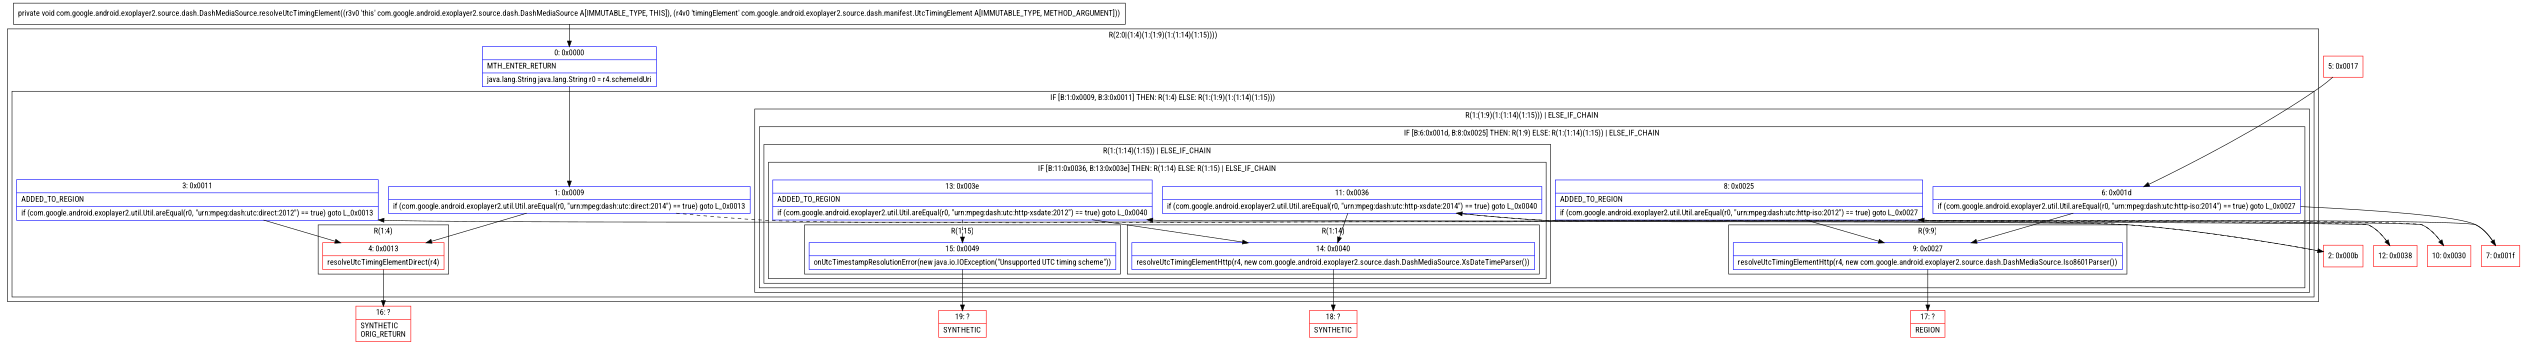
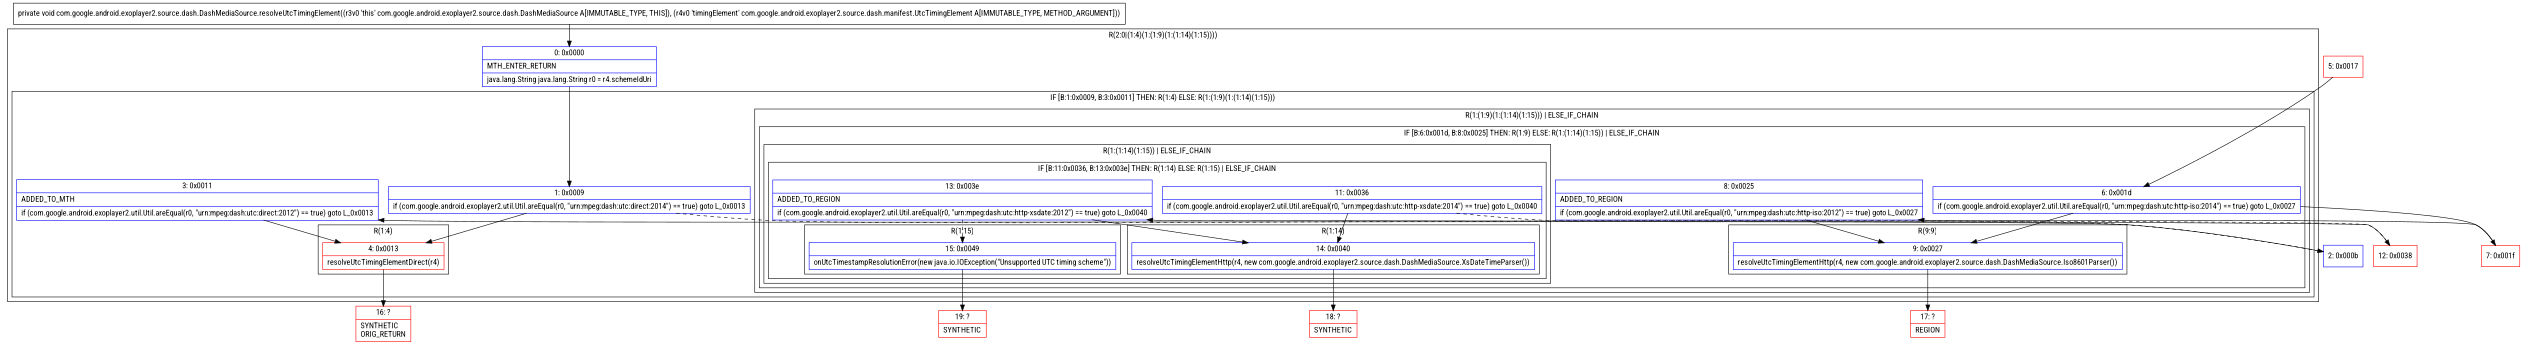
node "3: 0x0011": text "ADDED_TO_REGION" -> "ADDED_TO_MTH"
node "2: 0x000b": color red -> blue
node "10: 0x0030": removed
